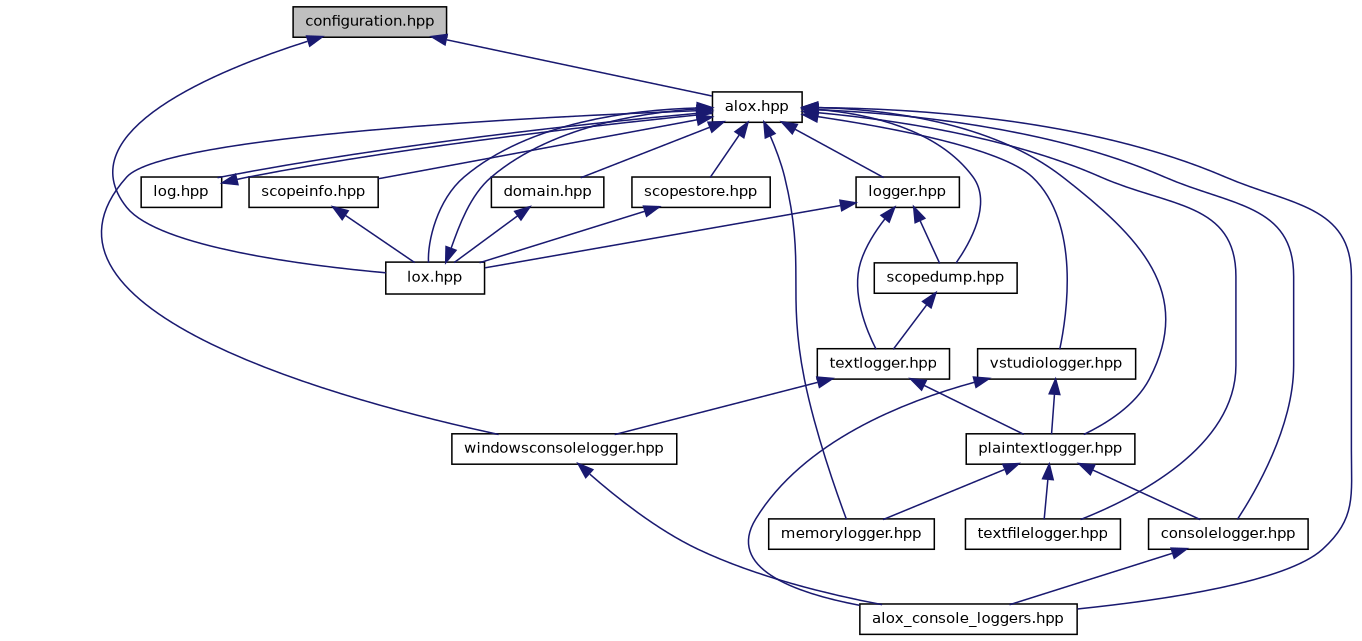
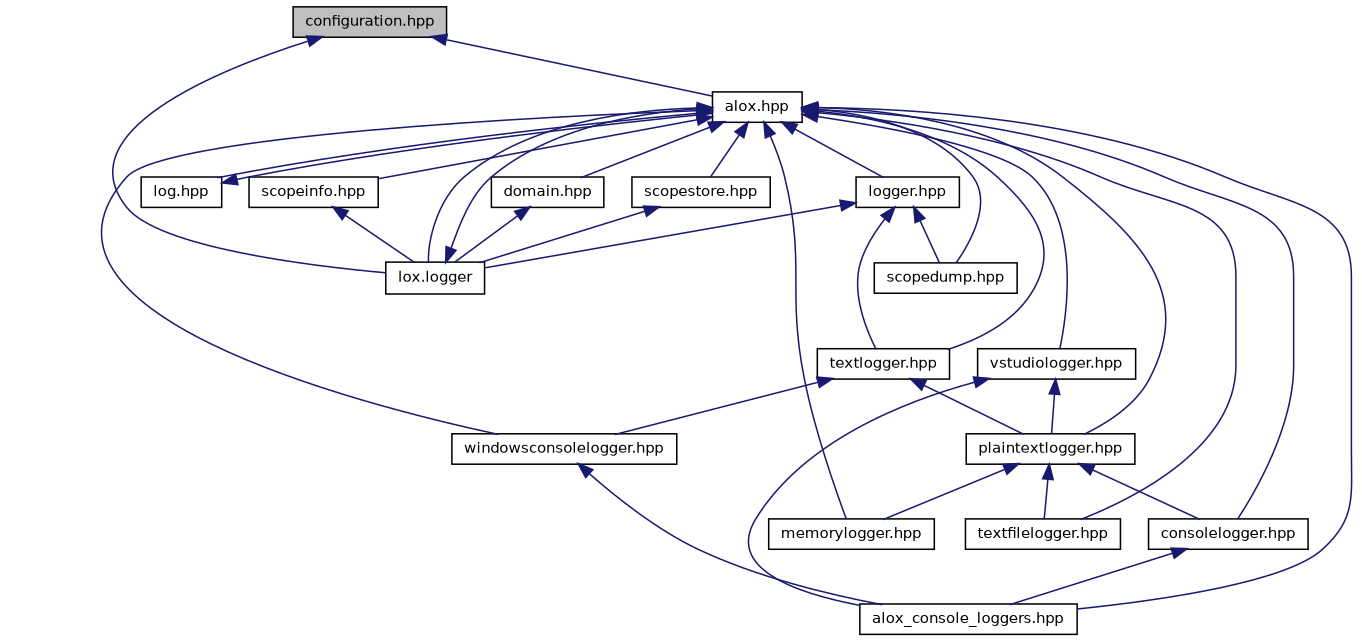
node "lox.hpp": label "lox.hpp" -> "lox.logger"
edge "textlogger.hpp" -> "scopedump.hpp": now "textlogger.hpp" -> "alox.hpp"
